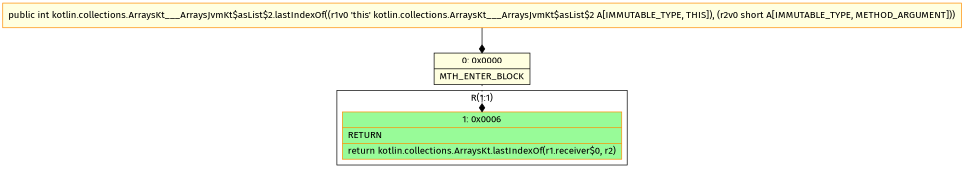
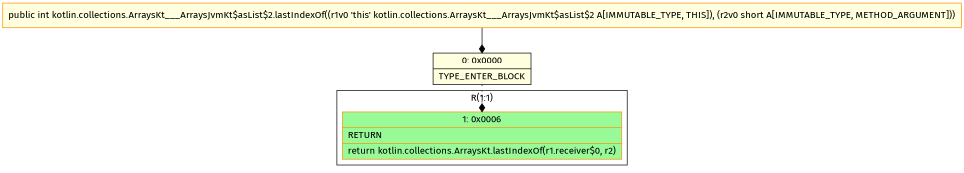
node "0: 0x0000": text "MTH_ENTER_BLOCK" -> "TYPE_ENTER_BLOCK"
